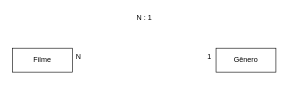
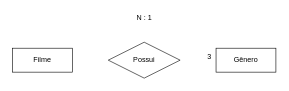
node "1": label "1" -> "3"
node "N": removed
node "Possui": added
